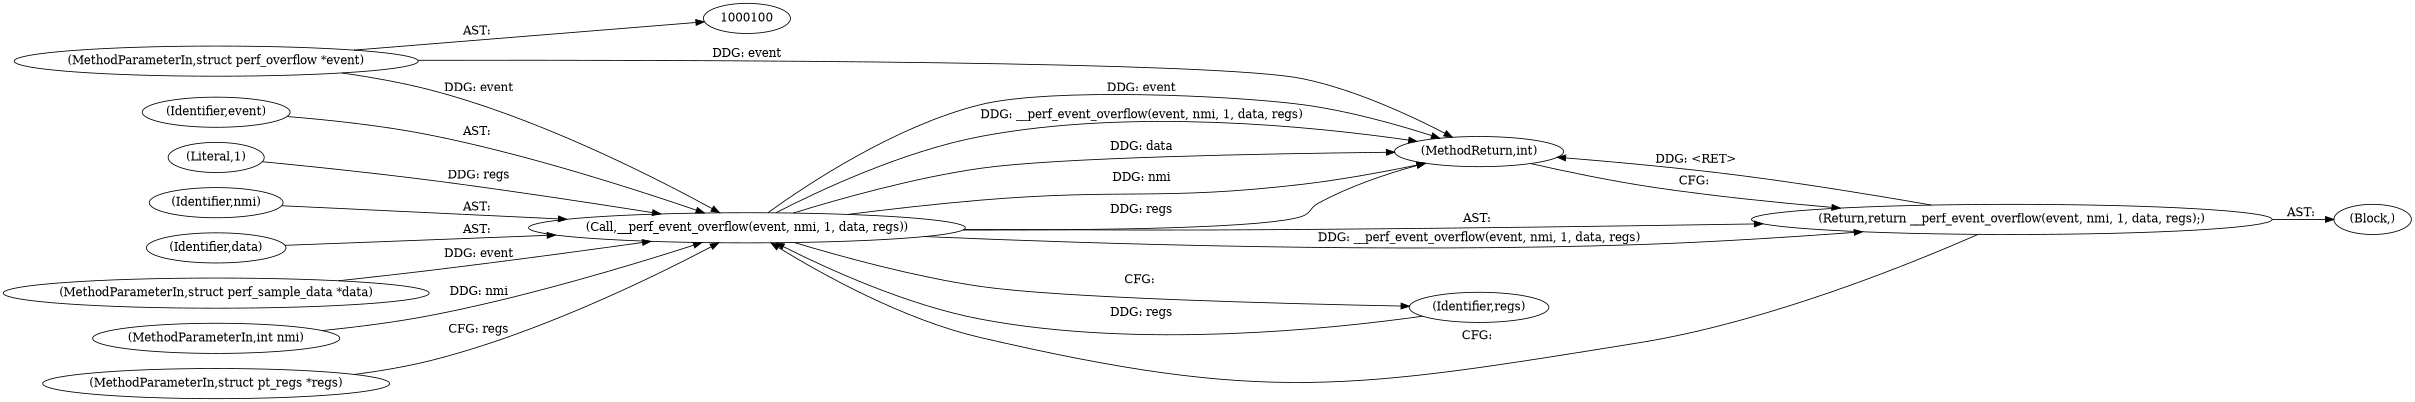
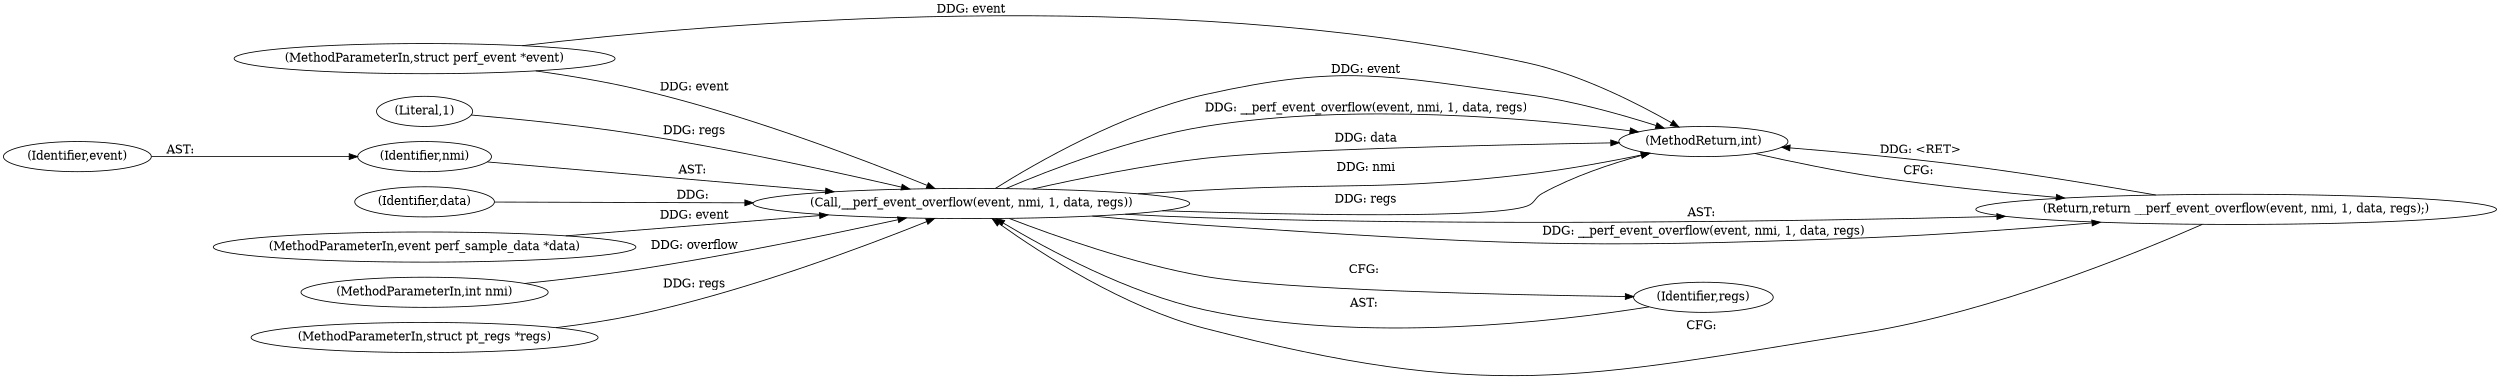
node "1000100": removed
node "(MethodParameterIn,struct perf_overflow *event)": label "(MethodParameterIn,struct perf_overflow *event)" -> "(MethodParameterIn,struct perf_event *event)"
edge "(Identifier,event)" -> "(Call,__perf_event_overflow(event, nmi, 1, data, regs))": now "(Identifier,event)" -> "(Identifier,nmi)"
node "(Block,)": removed
edge "(Identifier,data)" -> "(Call,__perf_event_overflow(event, nmi, 1, data, regs))": label "AST: " -> "DDG: "
edge "(MethodParameterIn,int nmi)" -> "(Call,__perf_event_overflow(event, nmi, 1, data, regs))": label "DDG: nmi" -> "DDG: overflow"
node "(MethodParameterIn,struct perf_sample_data *data)": label "(MethodParameterIn,struct perf_sample_data *data)" -> "(MethodParameterIn,event perf_sample_data *data)"
edge "(Identifier,regs)" -> "(Call,__perf_event_overflow(event, nmi, 1, data, regs))": label "DDG: regs" -> "AST: "
edge "(MethodParameterIn,struct pt_regs *regs)" -> "(Call,__perf_event_overflow(event, nmi, 1, data, regs))": label "CFG: regs" -> "DDG: regs"
